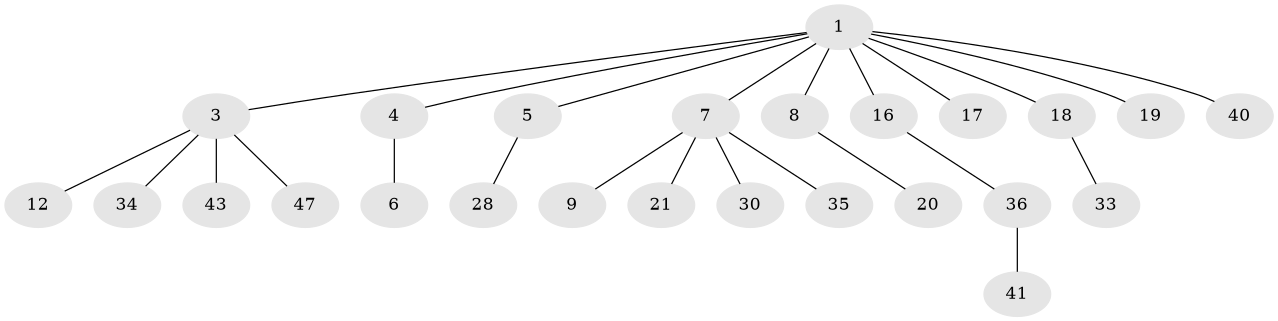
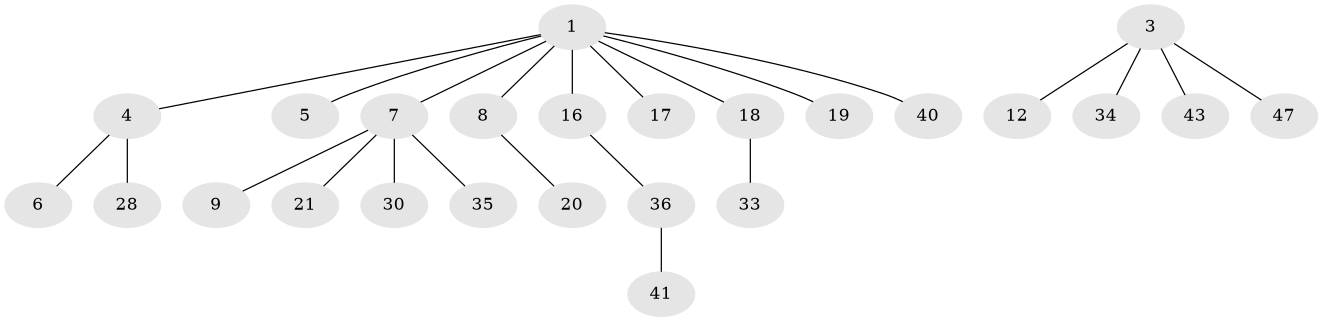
edge "1" -- "3": removed
edge "5" -- "28": now "4" -- "28"
